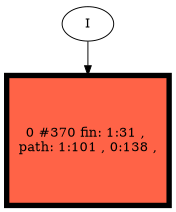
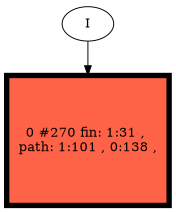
node "0 #370 fin: 1:31 , path: 1:101 , 0:138 ,": label "0 #370 fin: 1:31 , path: 1:101 , 0:138 ," -> "0 #270 fin: 1:31 , path: 1:101 , 0:138 ,"
